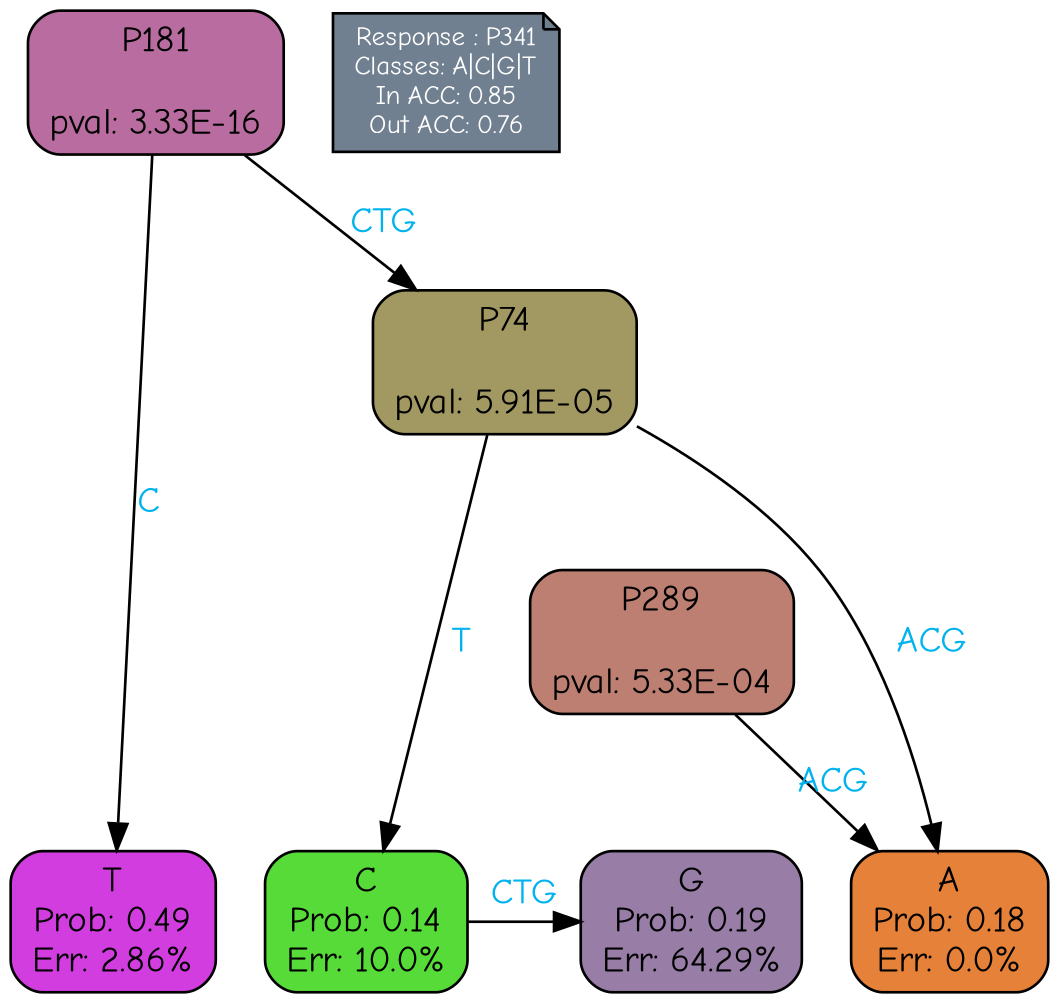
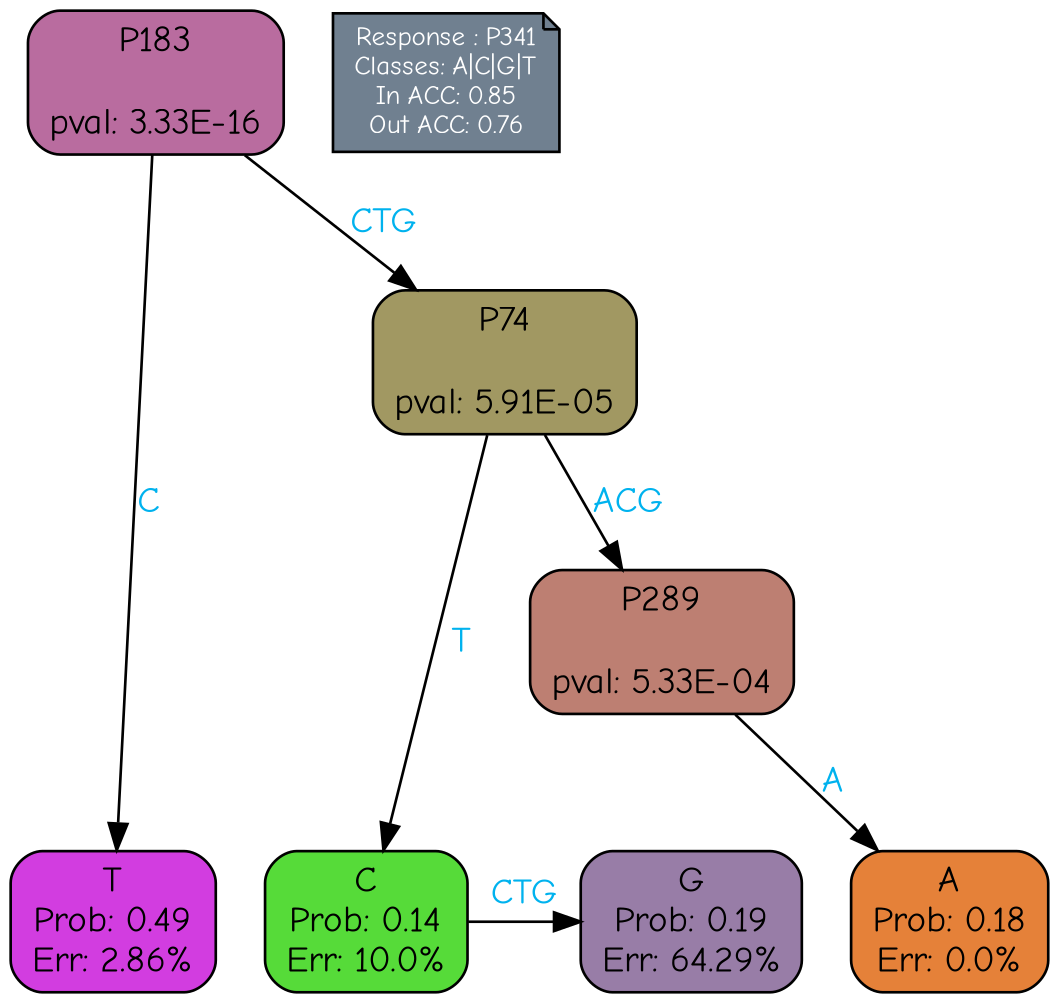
node "P181 pval: 3.33E-16": label "P181 pval: 3.33E-16" -> "P183 pval: 3.33E-16"
edge "P74 pval: 5.91E-05" -> "A Prob: 0.18 Err: 0.0%": now "P74 pval: 5.91E-05" -> "P289 pval: 5.33E-04"
edge "P289 pval: 5.33E-04" -> "A Prob: 0.18 Err: 0.0%": label "ACG" -> "A"
